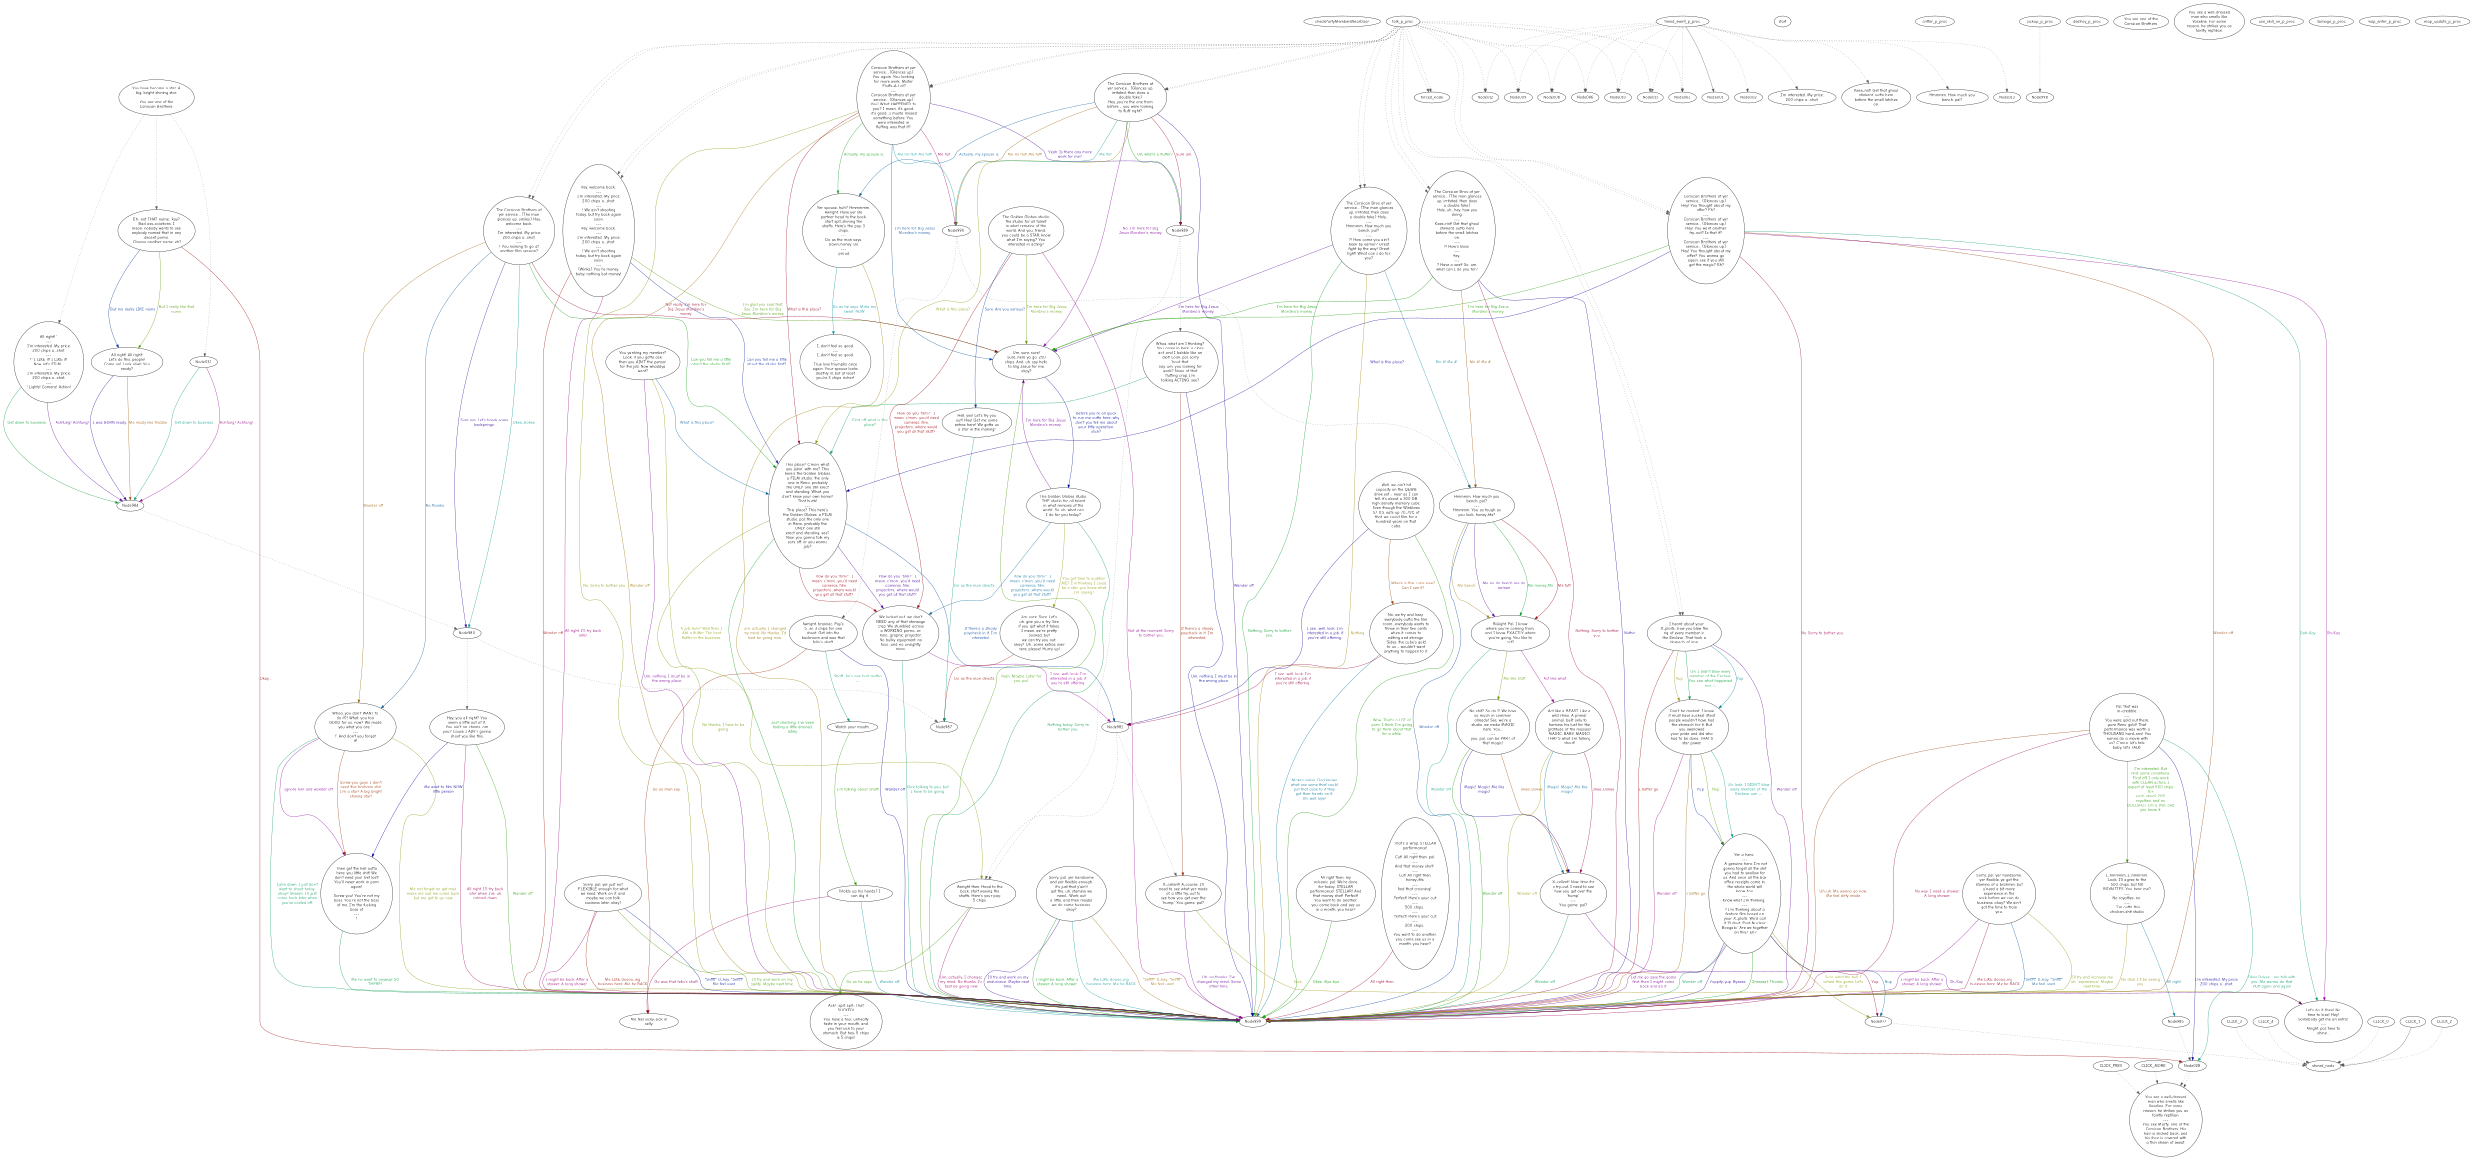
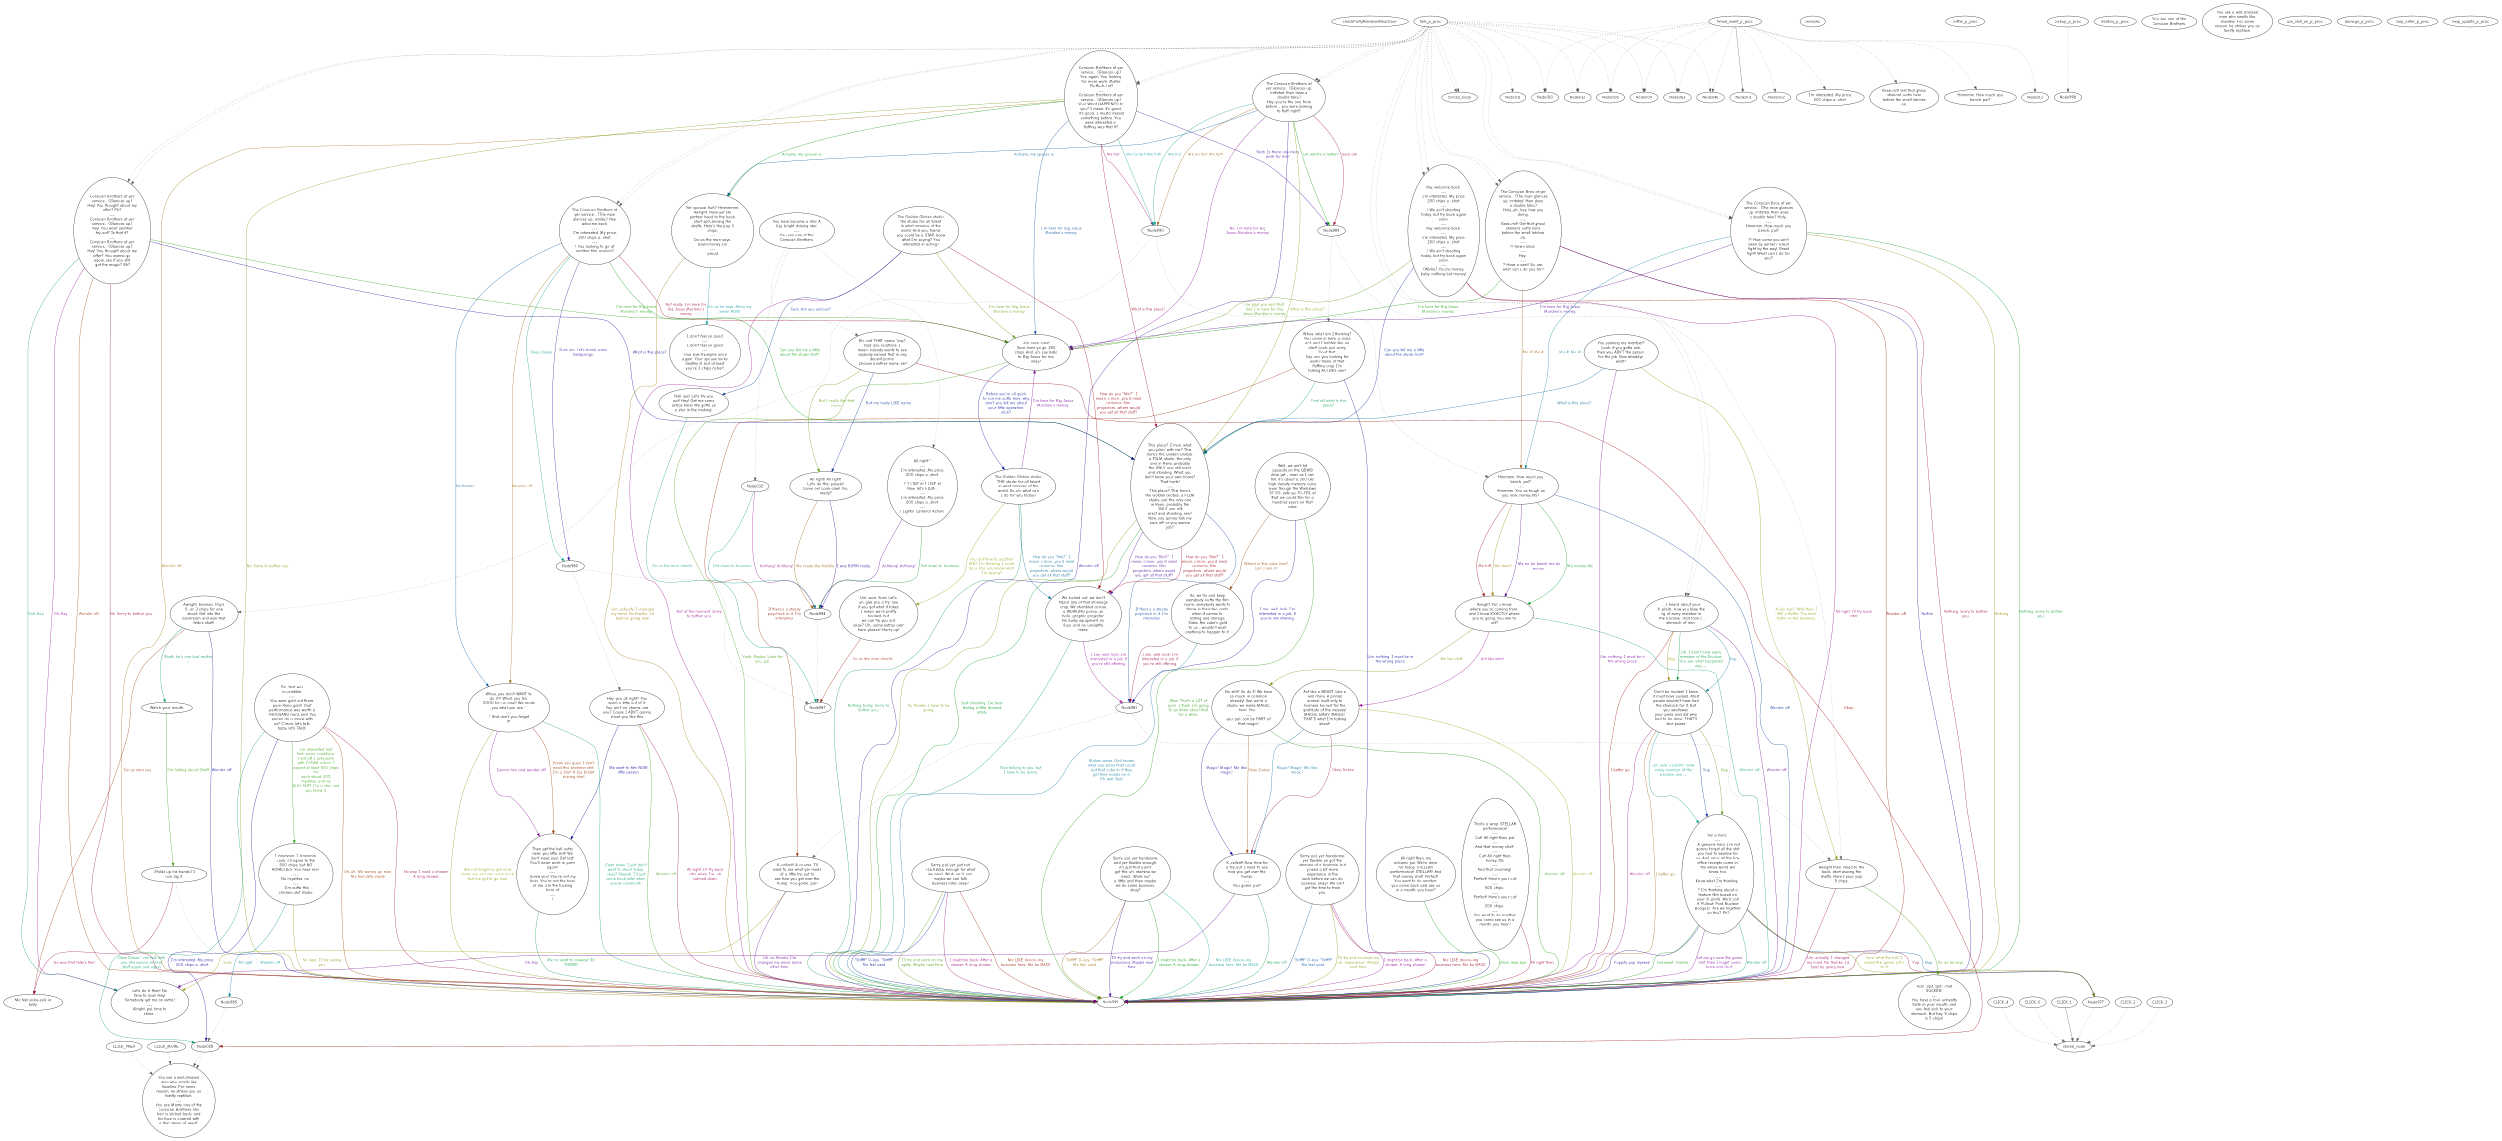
node "start": label "start" -> "remains"
edge "timed_event_p_proc" -> "Node011": removed
edge "Node984" -> "Node980": now "Node984" -> "Node987"
edge "(Holds up his hands.) I can dig it." -> "Me feel sicky-sick in belly.": label "Go wax that fella's shaft" -> "Go wax that fella's then"
edge "(Holds up his hands.) I can dig it." -> "Node999": style solid -> dotted
